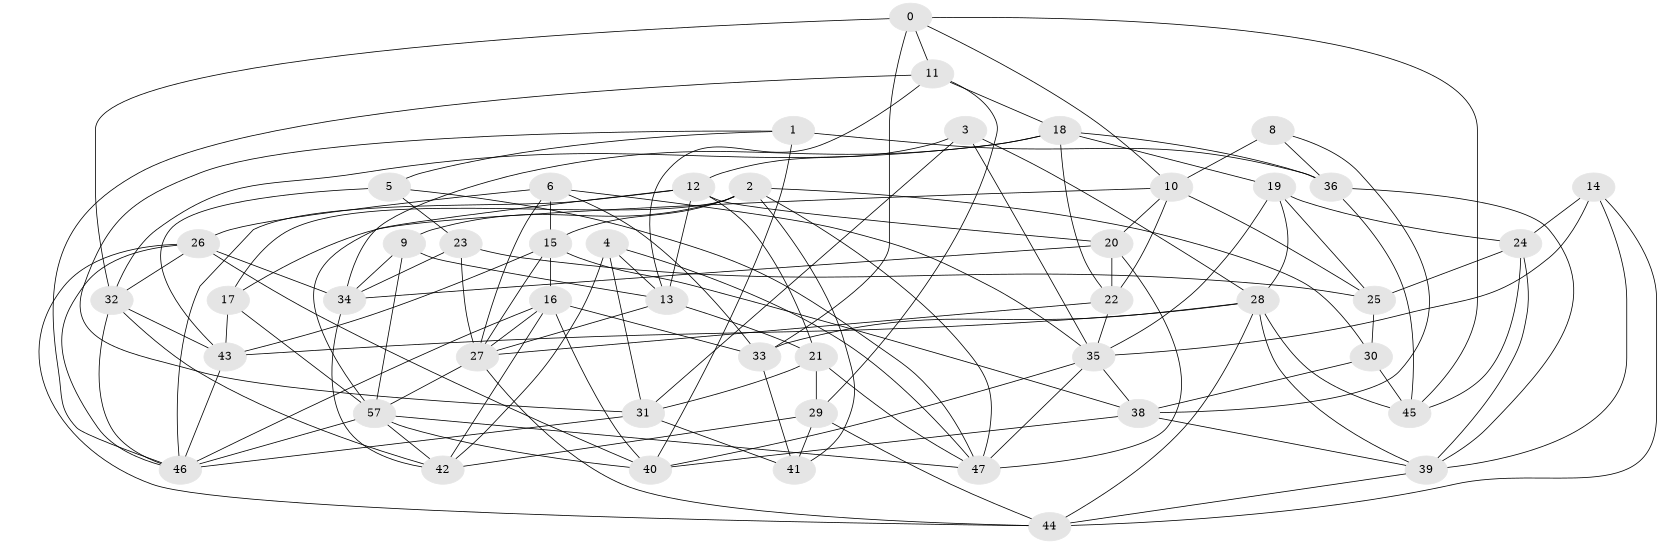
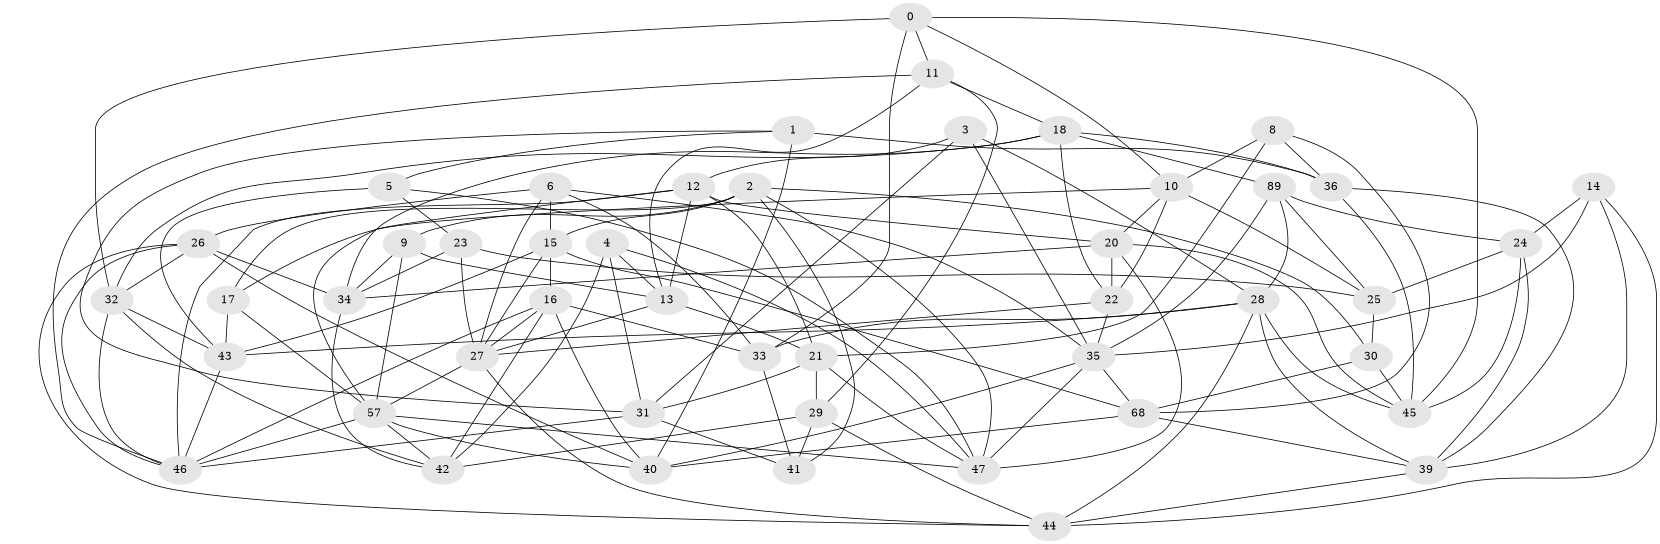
node "19": label "19" -> "89"
edge "20" -- "45": added
edge "8" -- "21": added
node "38": label "38" -> "68"
